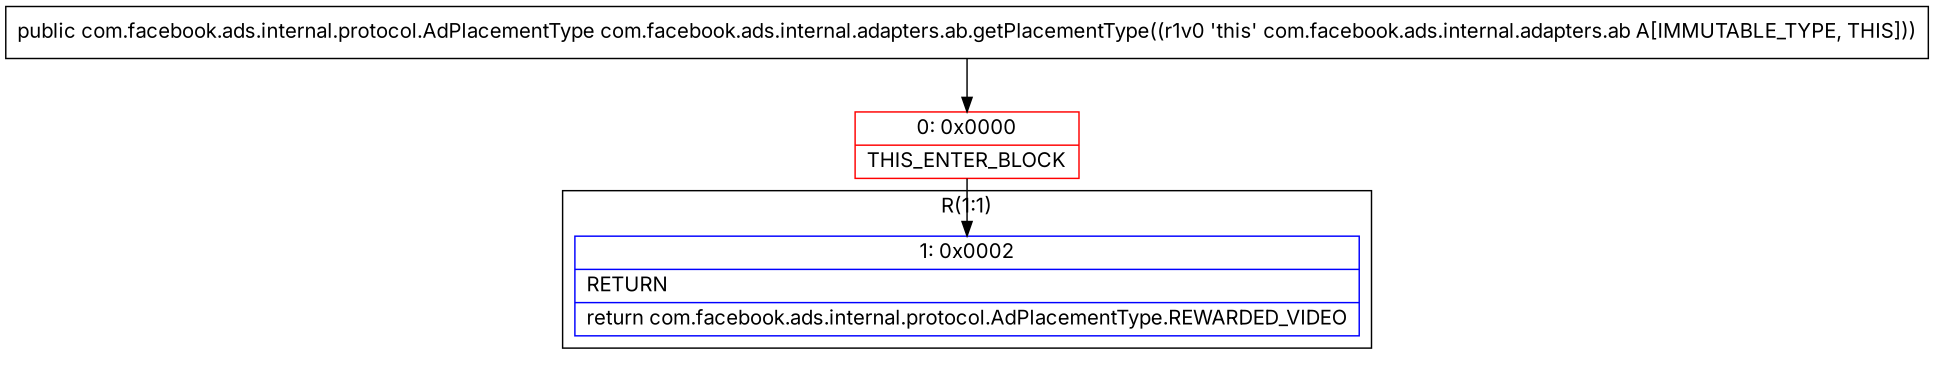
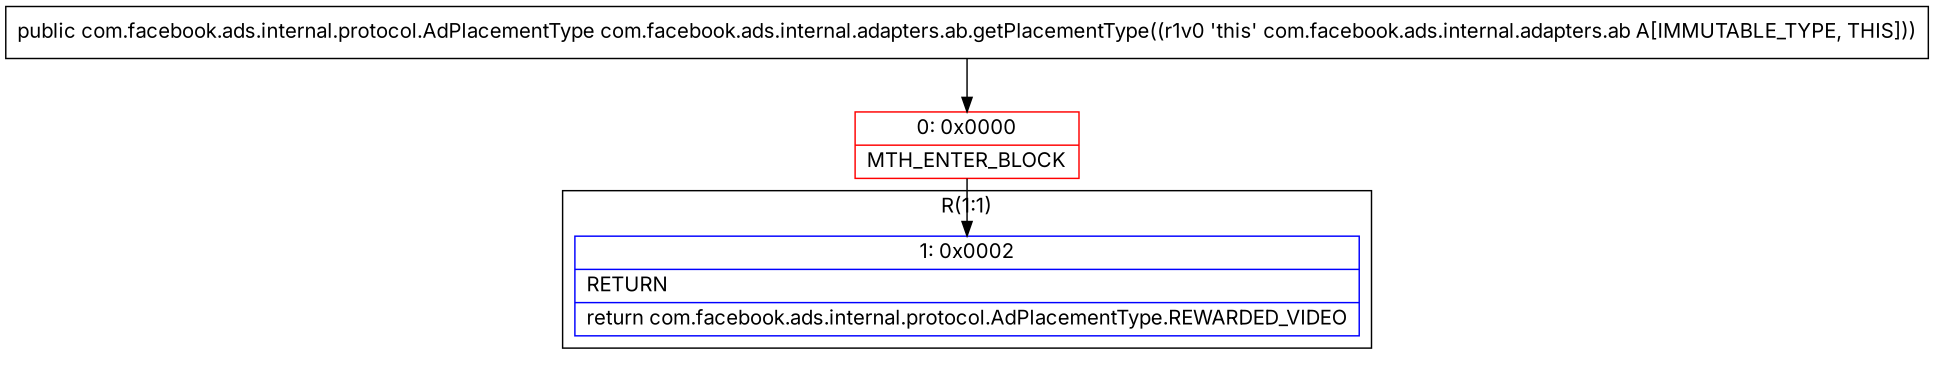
node "0: 0x0000": text "THIS_ENTER_BLOCK" -> "MTH_ENTER_BLOCK"
